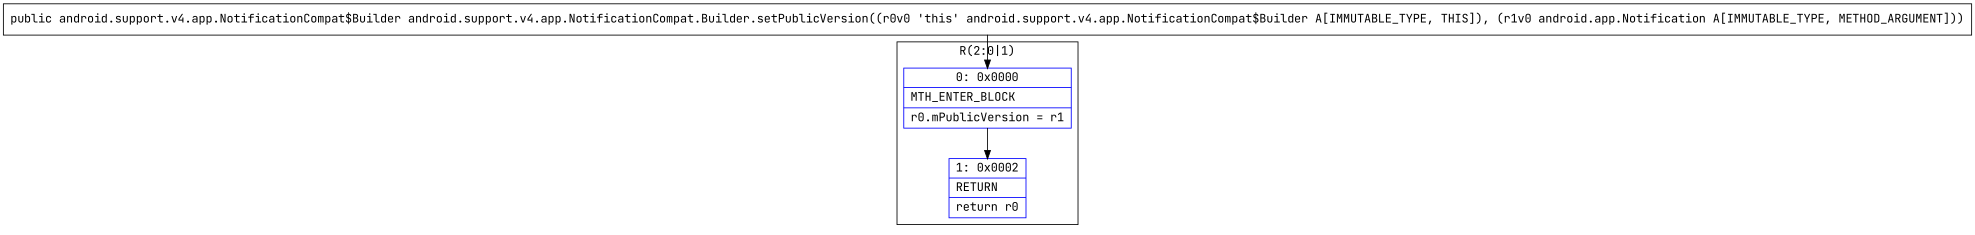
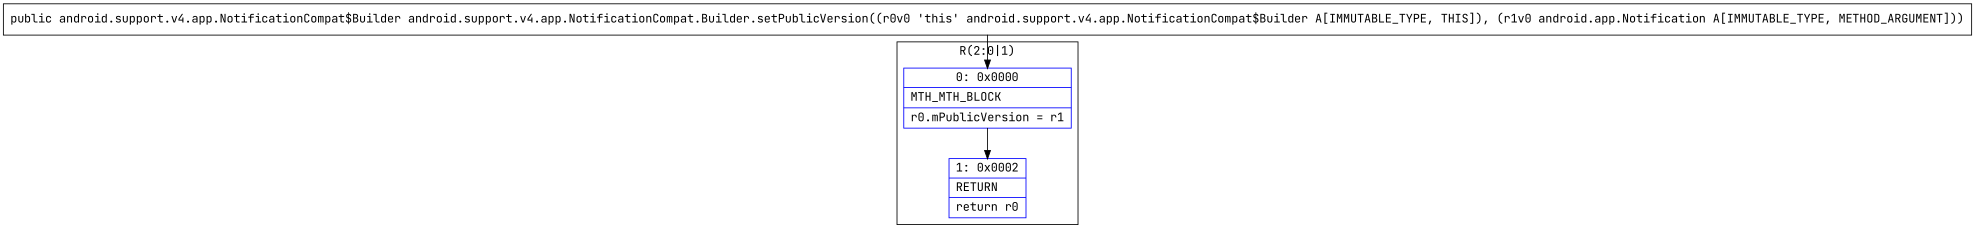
node "0: 0x0000": text "MTH_ENTER_BLOCK" -> "MTH_MTH_BLOCK"
